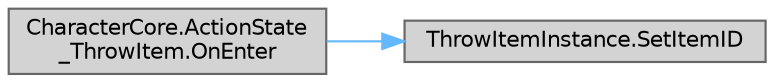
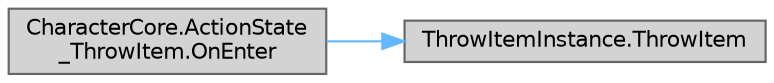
node "ThrowItemInstance.SetItemID": label "ThrowItemInstance.SetItemID" -> "ThrowItemInstance.ThrowItem"
